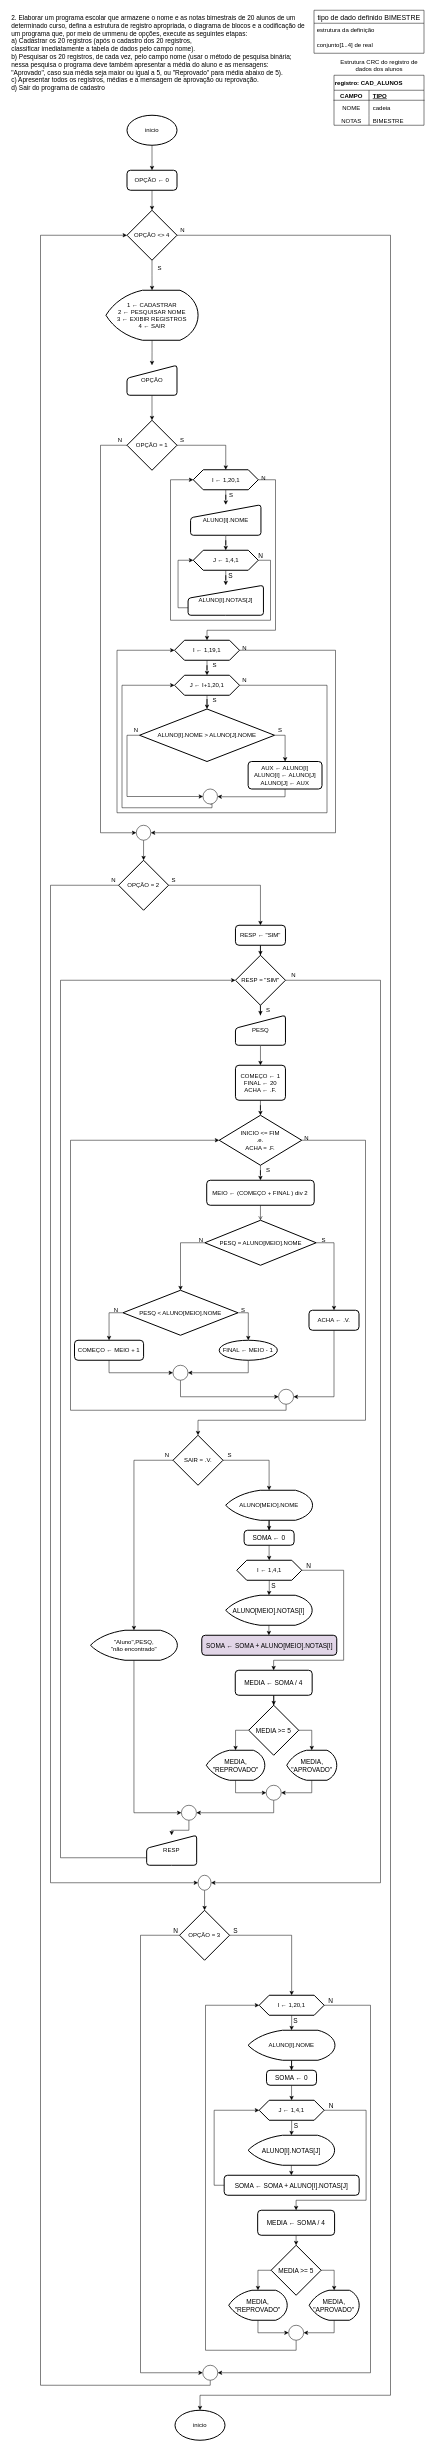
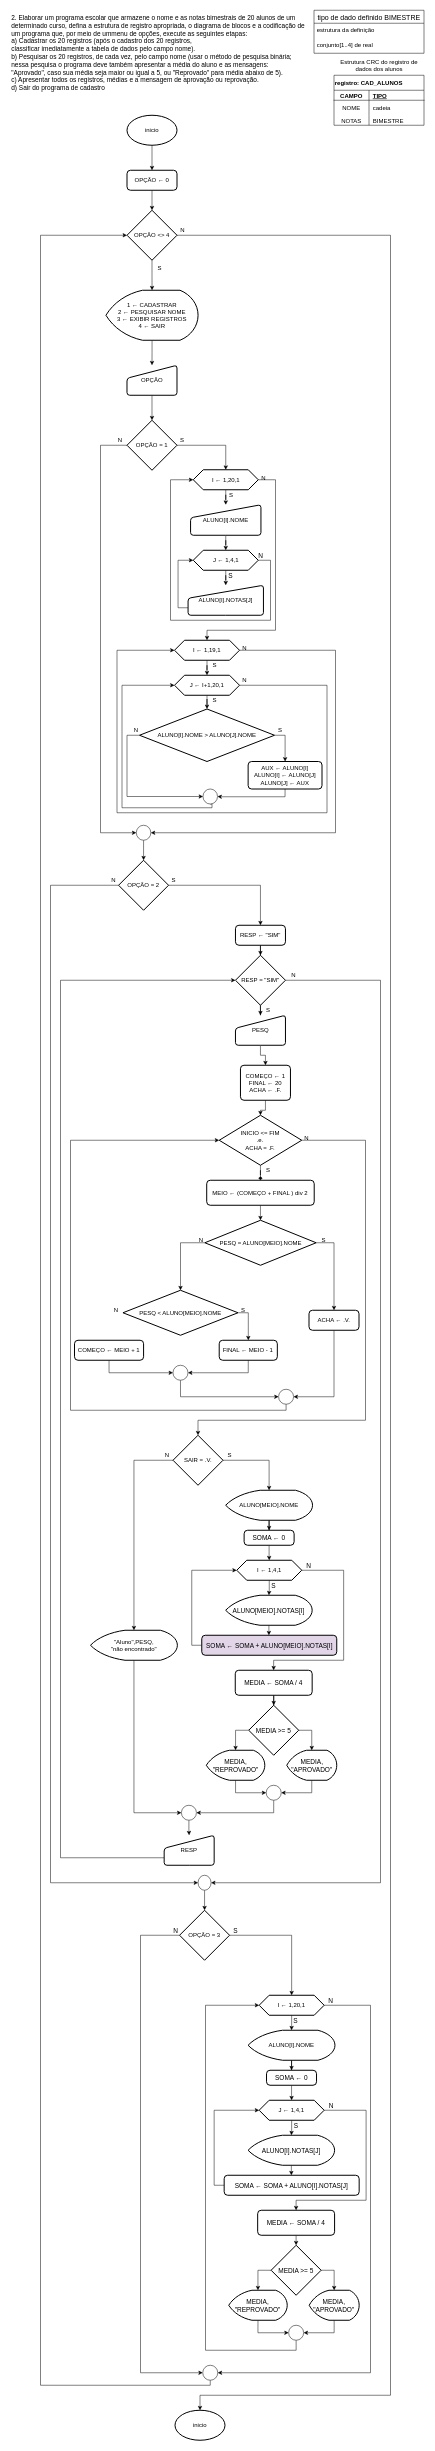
node "COMEÇO ← 1 FINAL ← 20 ACHA ← .F.": moved (260, 1083) -> (265, 1083)
edge "INICIO <= FIM .e. ACHA = .F." -> "MEIO ← (COMEÇO + FINAL ) div 2": arrowhead classic -> diamond
edge "MEIO ← (COMEÇO + FINAL ) div 2" -> "PESQ = ALUNO[MEIO].NOME": arrowhead open -> classic
edge "PESQ < ALUNO[MEIO].NOME" -> "COMEÇO ← MEIO + 1": removed
node "FINAL ← MEIO - 1": shape ellipse -> rounded rectangle
edge "SOMA ← SOMA + ALUNO[MEIO].NOTAS[I]" -> "I ← 1,4,1": added
node "RESP": moved (171, 1850) -> (189, 1850)
